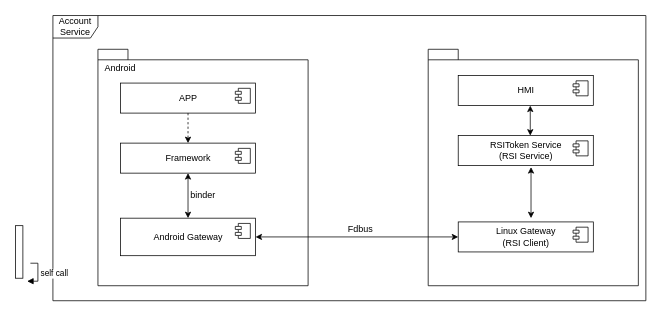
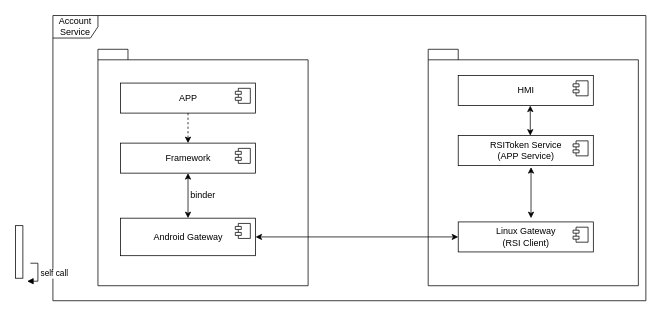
node "Android": removed
node "RSIToken Service (RSI Service)": label "RSIToken Service (RSI Service)" -> "RSIToken Service (APP Service)"
node "Fdbus": removed
